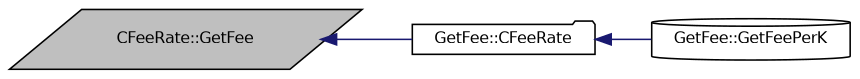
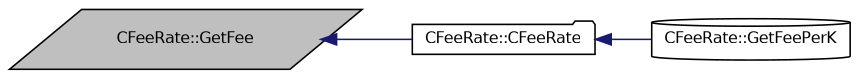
node "GetFee::CFeeRate": label "GetFee::CFeeRate" -> "CFeeRate::CFeeRate"
node "GetFee::GetFeePerK": label "GetFee::GetFeePerK" -> "CFeeRate::GetFeePerK"
